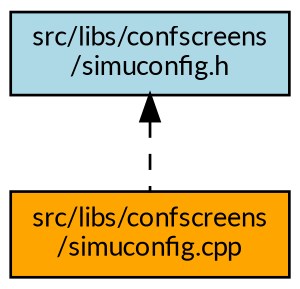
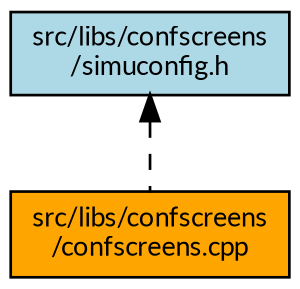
node "src/libs/confscreens /simuconfig.cpp": label "src/libs/confscreens /simuconfig.cpp" -> "src/libs/confscreens /confscreens.cpp"
